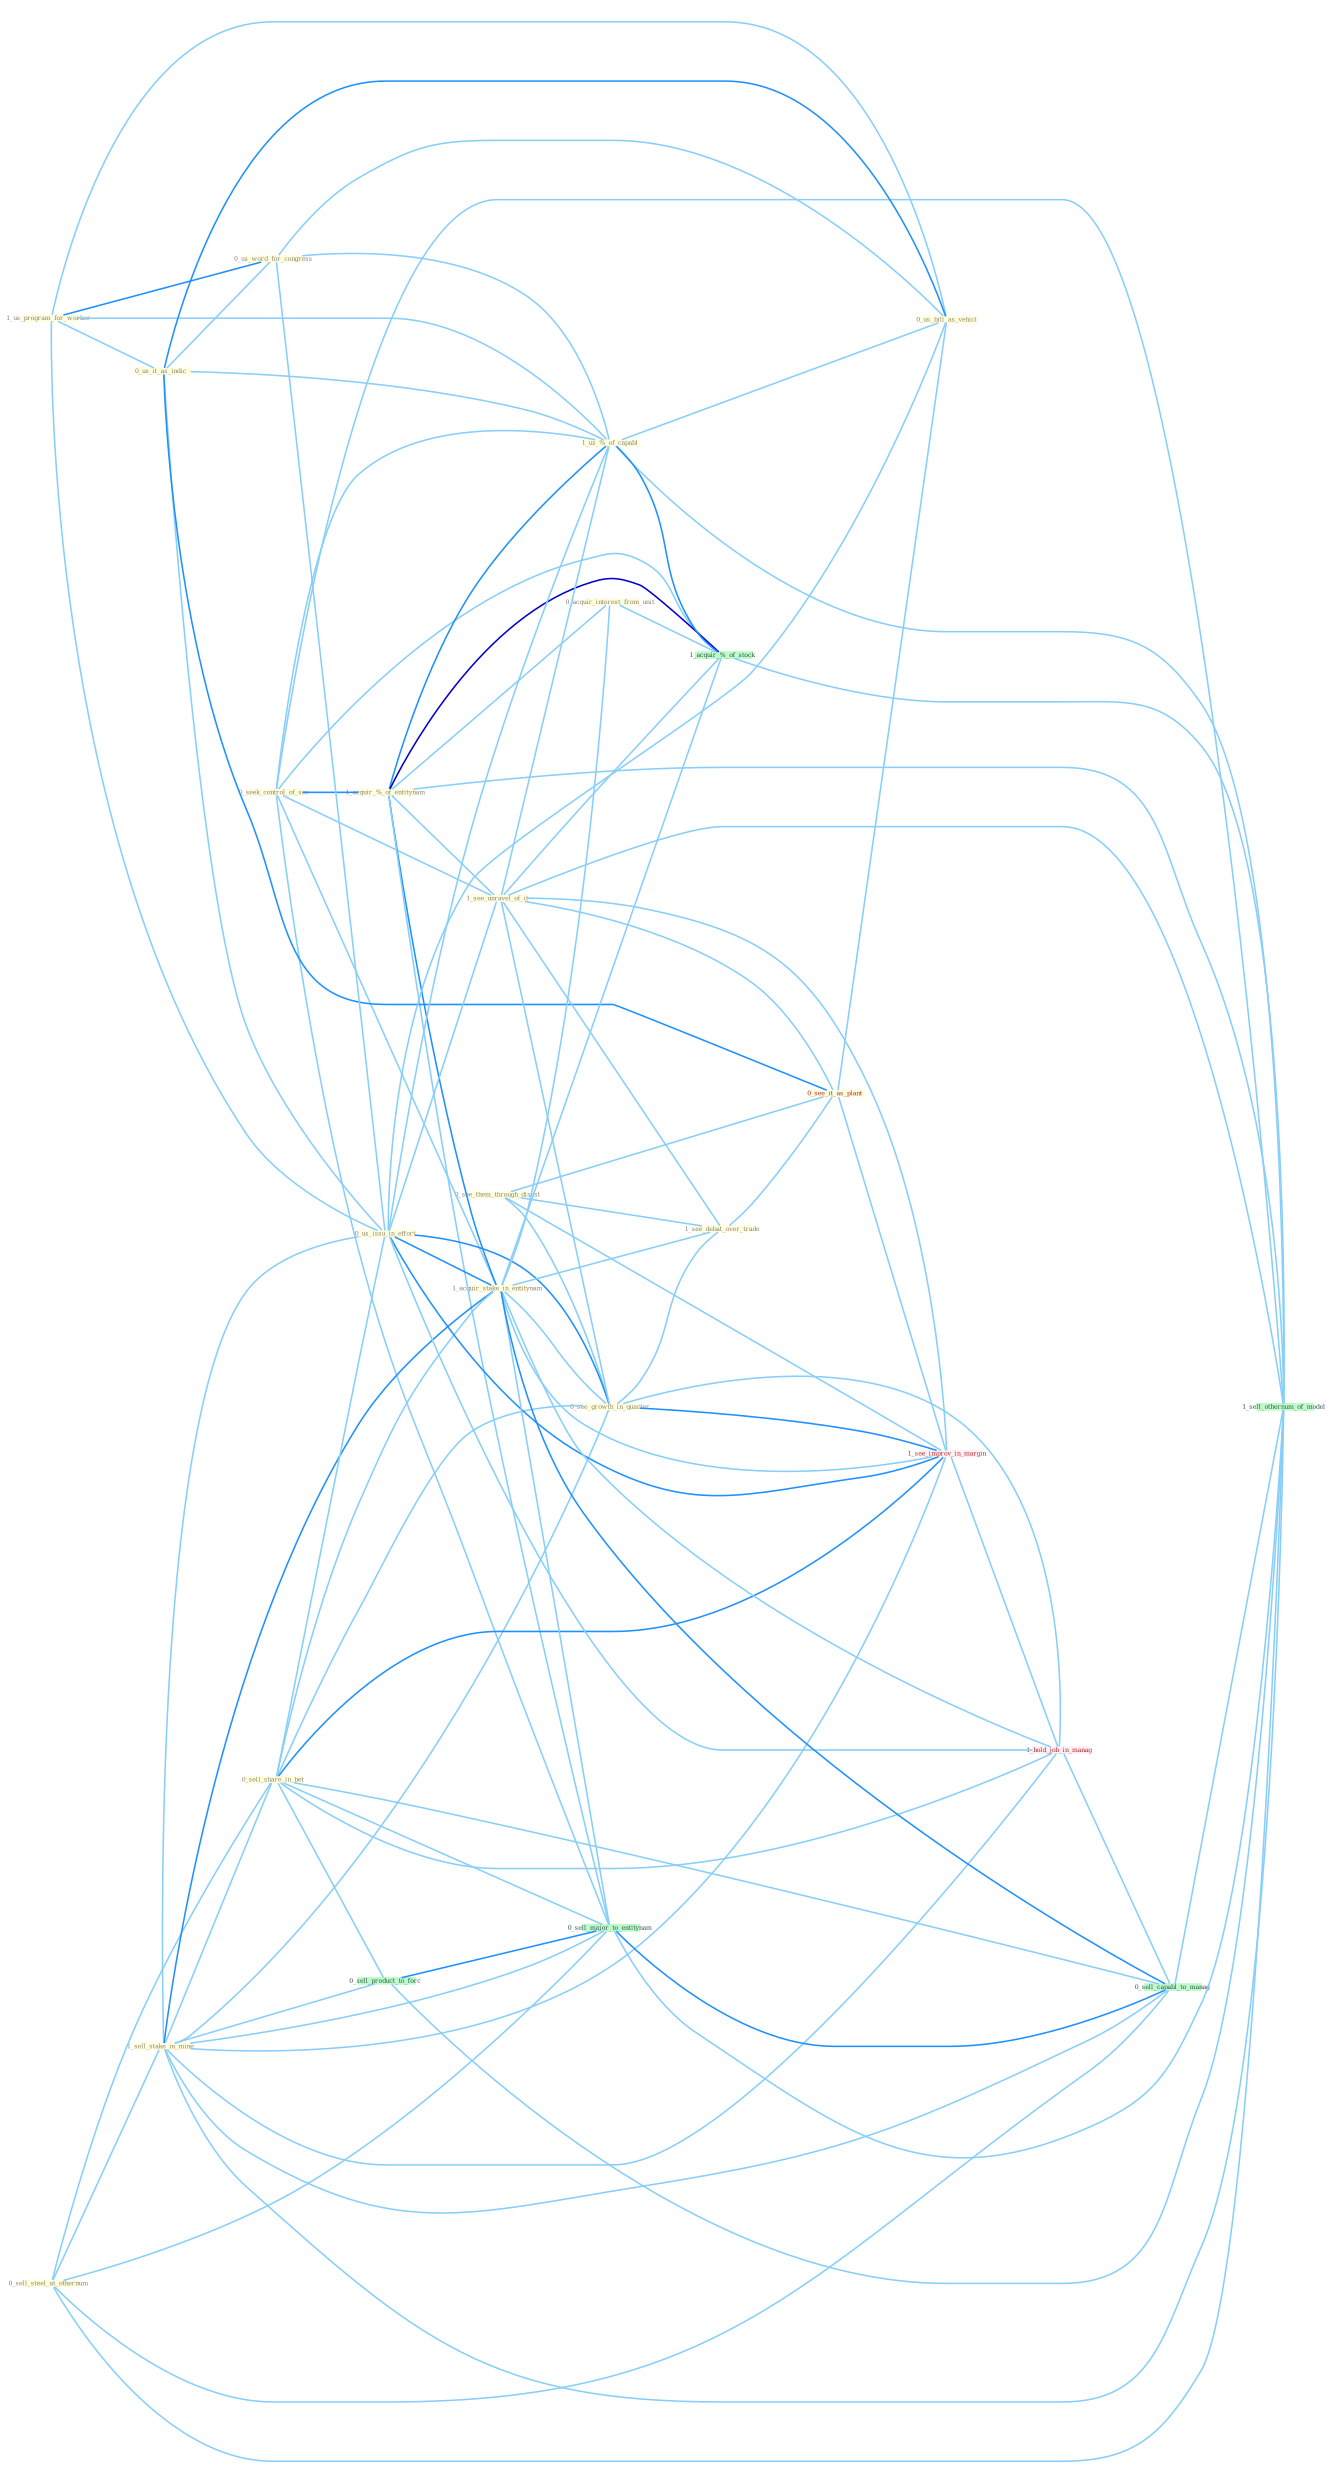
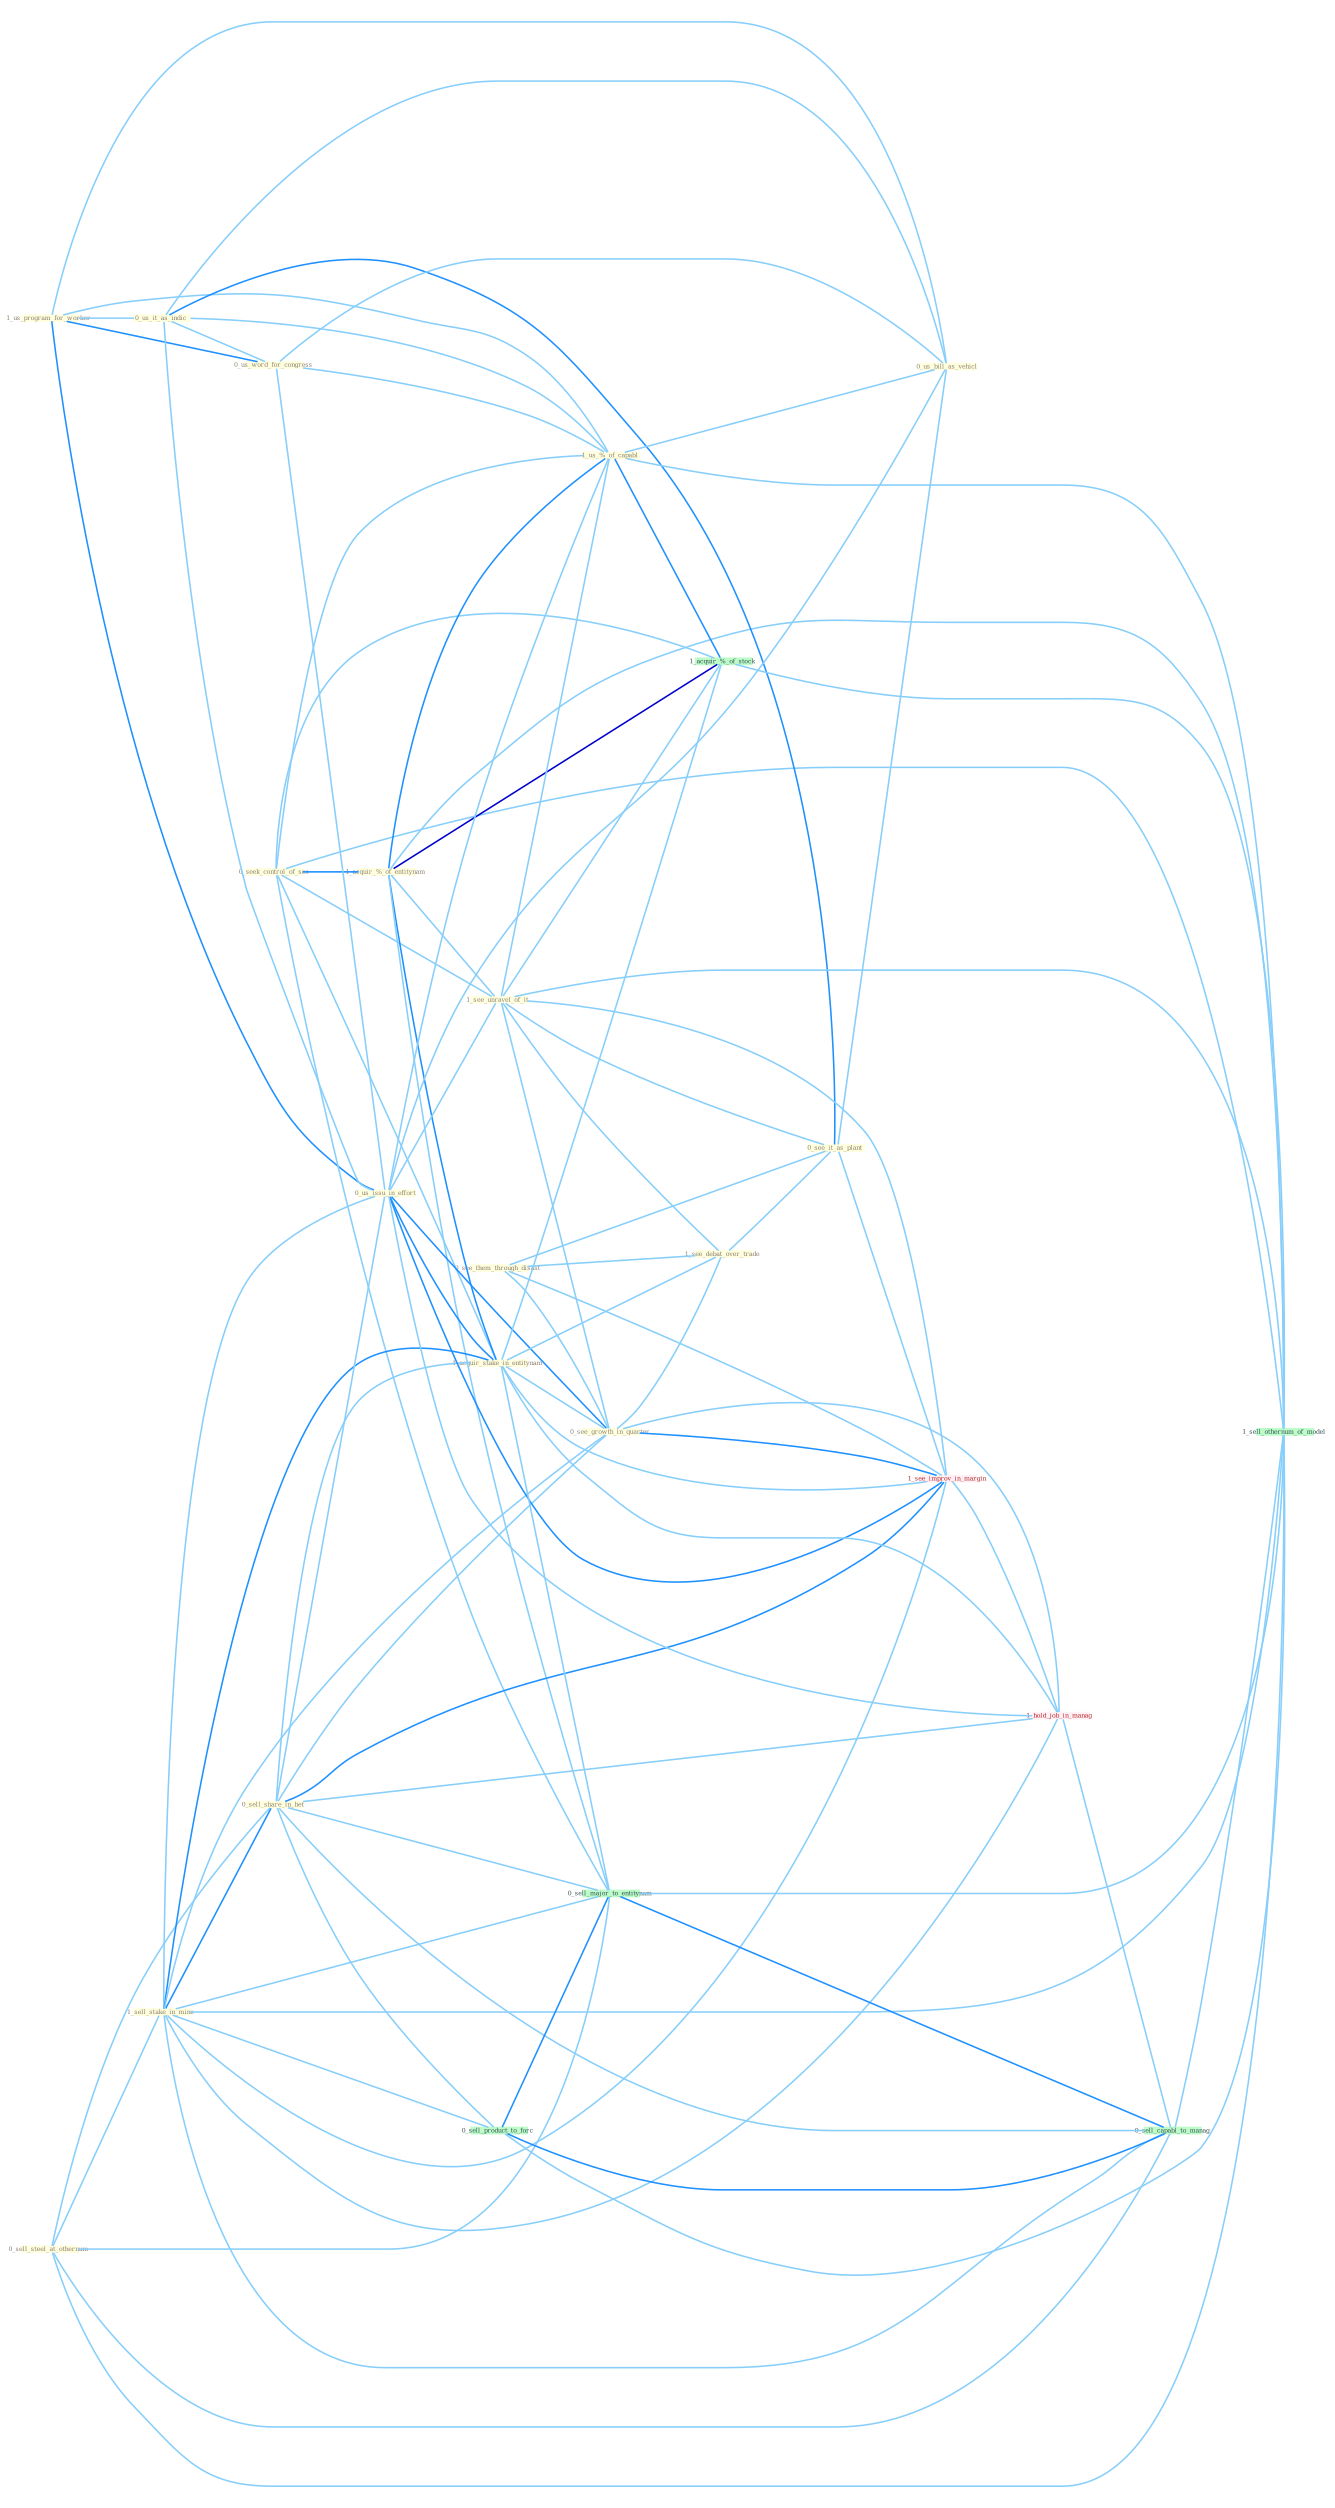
edge "0_us_bill_as_vehicl" -- "0_us_it_as_indic": color #1e90ff -> #87cefa
node "0_acquir_interest_from_unit": removed
edge "1_us_program_for_worker" -- "0_us_issu_in_effort": color #87cefa -> #1e90ff
node "0_see_it_as_plant": fontcolor #b22222 -> #8b7d6b
edge "1_acquir_stake_in_entitynam" -- "0_sell_capabl_to_manag": now "0_sell_product_to_forc" -- "0_sell_capabl_to_manag"
edge "0_sell_share_in_bet" -- "1_sell_stake_in_mine": color #87cefa -> #1e90ff
